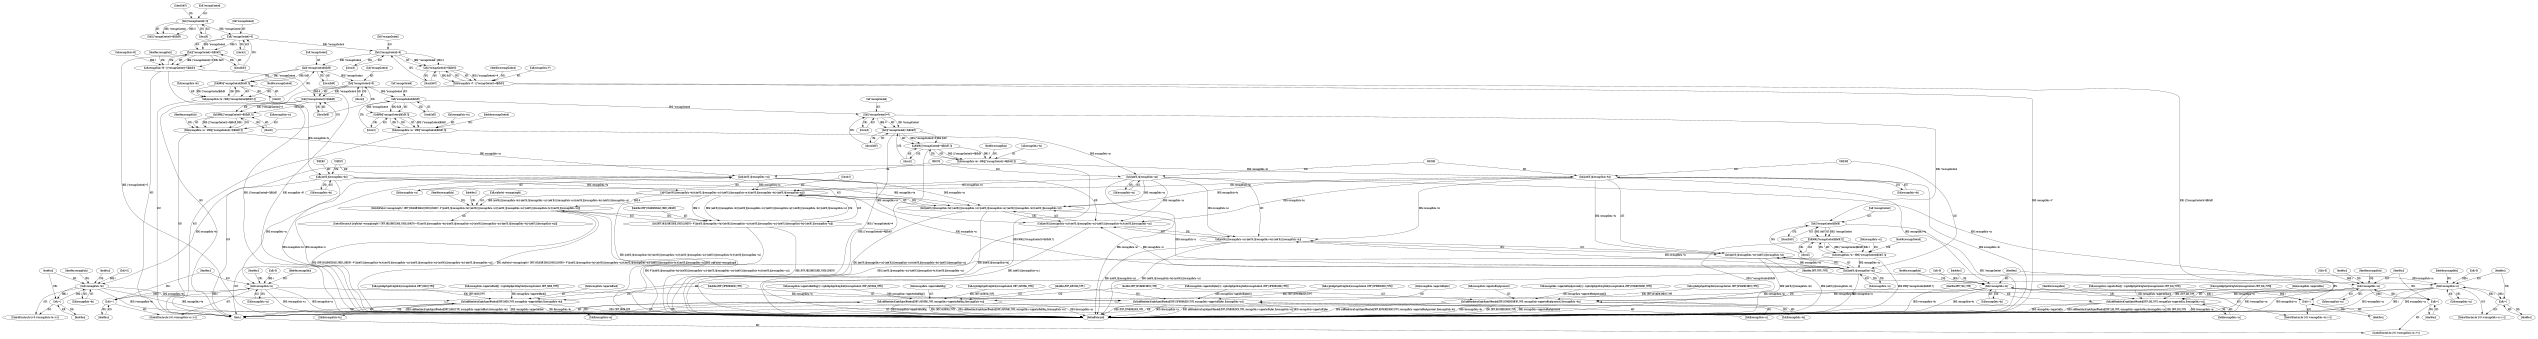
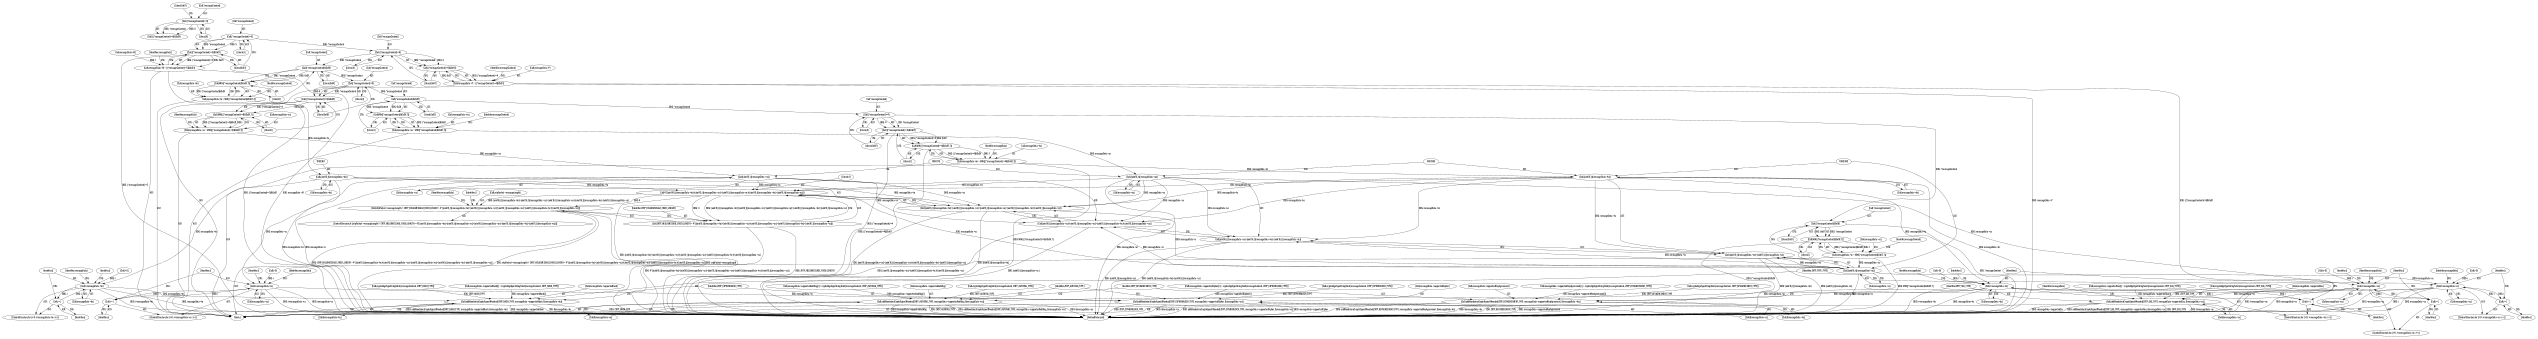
edge "(Call,(*messageContent)>>6)" -> "(Call,(*messageContent)>>5)": removed, label "DDG: *messageContent"
node "1000373": removed
edge "(Block,)" -> "(ControlStructure,for (i=0; i<messageData->ac; i++))": now "(Call,i<messageData->ac)" -> "(ControlStructure,for (i=0; i<messageData->ac; i++))"
